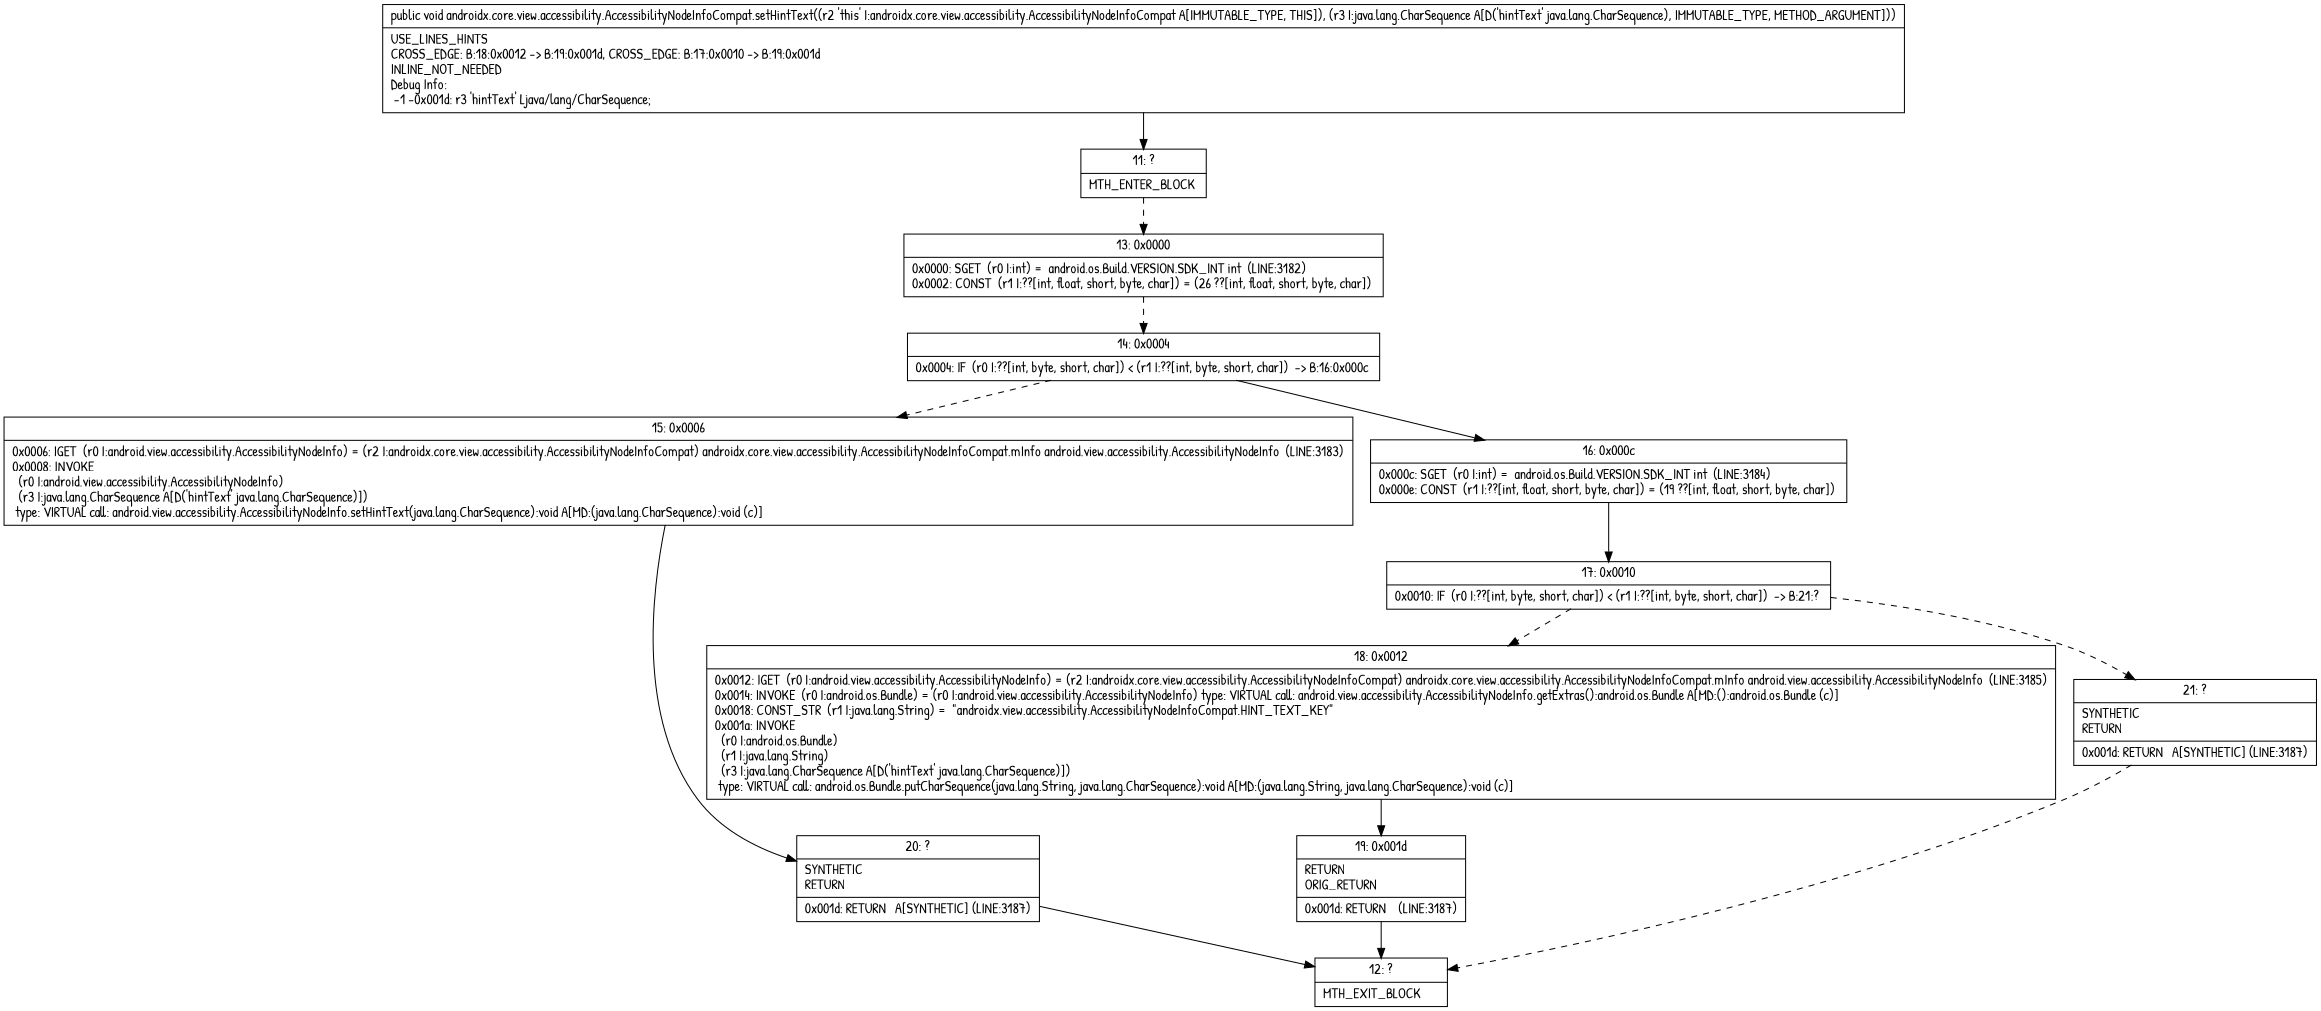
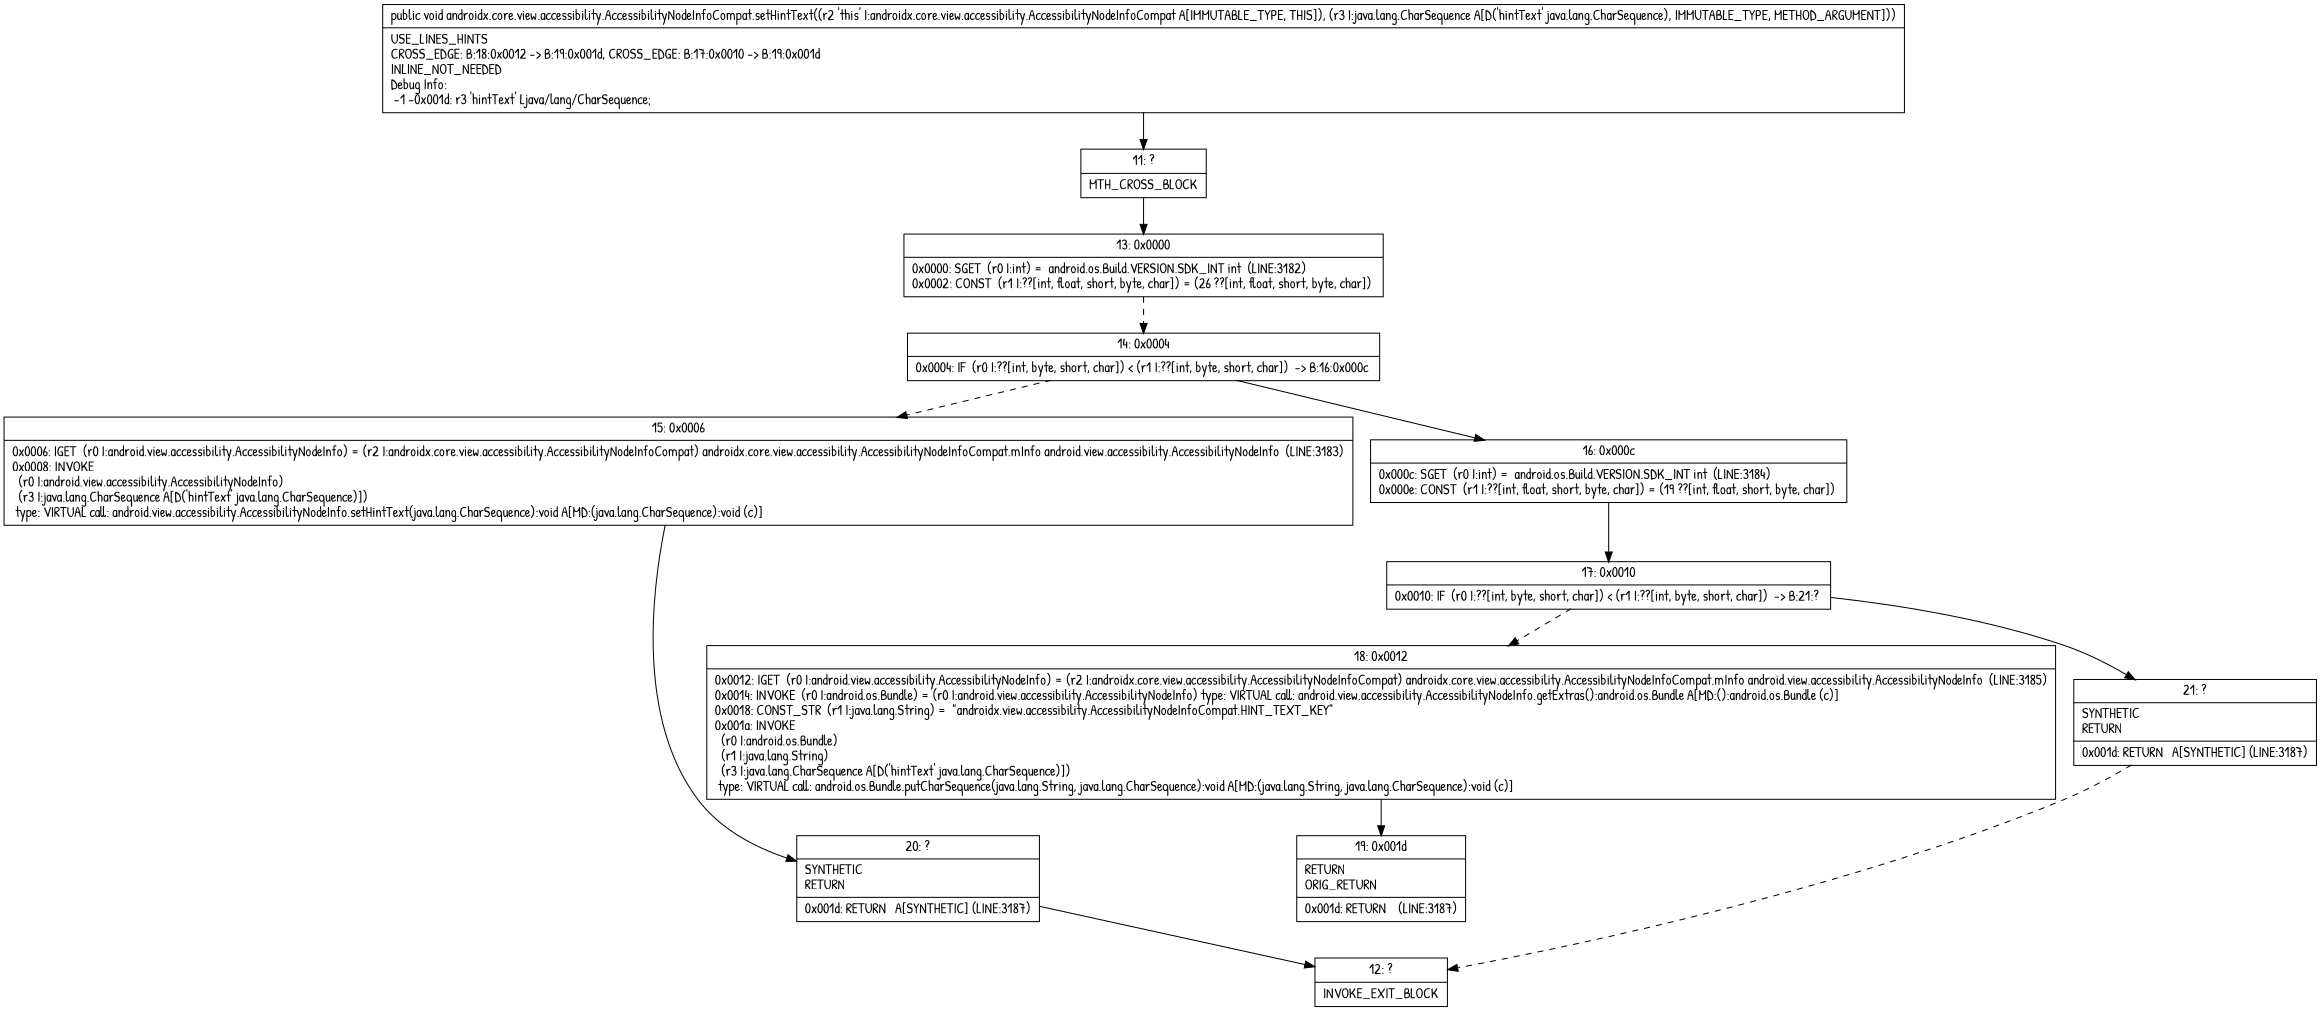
node "11: ?": text "MTH_ENTER_BLOCK" -> "MTH_CROSS_BLOCK"
edge "11: ?" -> "13: 0x0000": style dashed -> solid
edge "17: 0x0010" -> "21: ?": style dashed -> solid
edge "19: 0x001d" -> "12: ?": removed
node "12: ?": text "MTH_EXIT_BLOCK" -> "INVOKE_EXIT_BLOCK"
